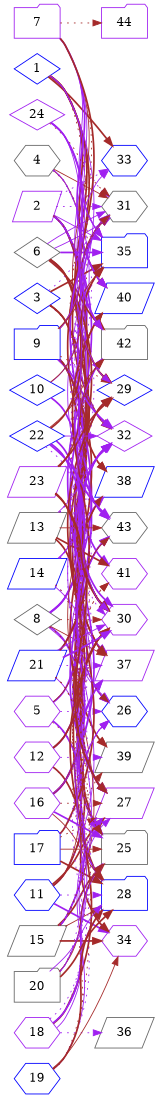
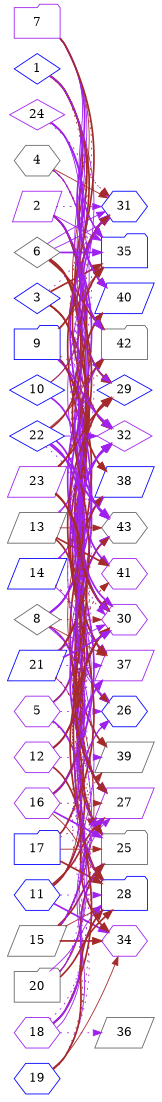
node "44": removed
node "33": removed
node "31": color gray40 -> blue
edge "13" -> "42": style dotted -> solid
